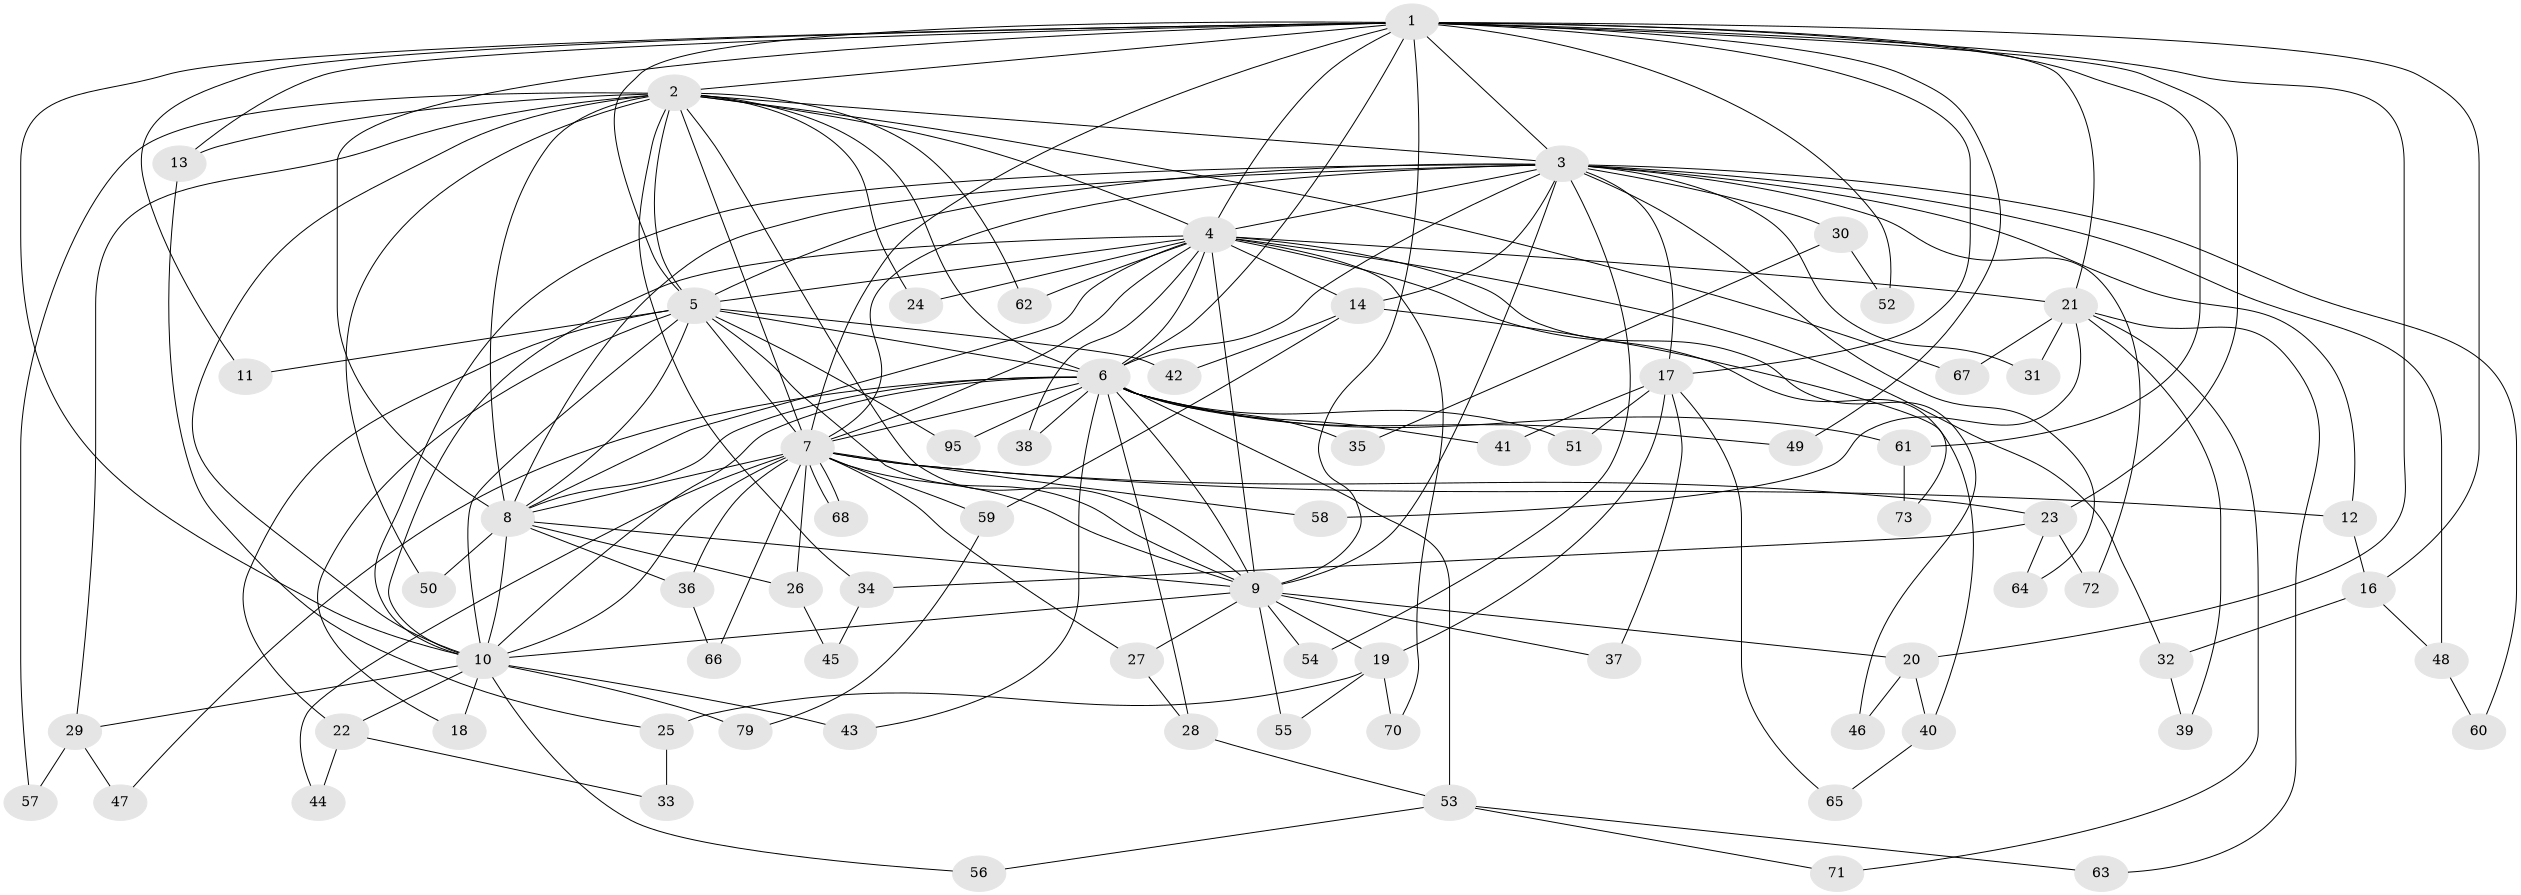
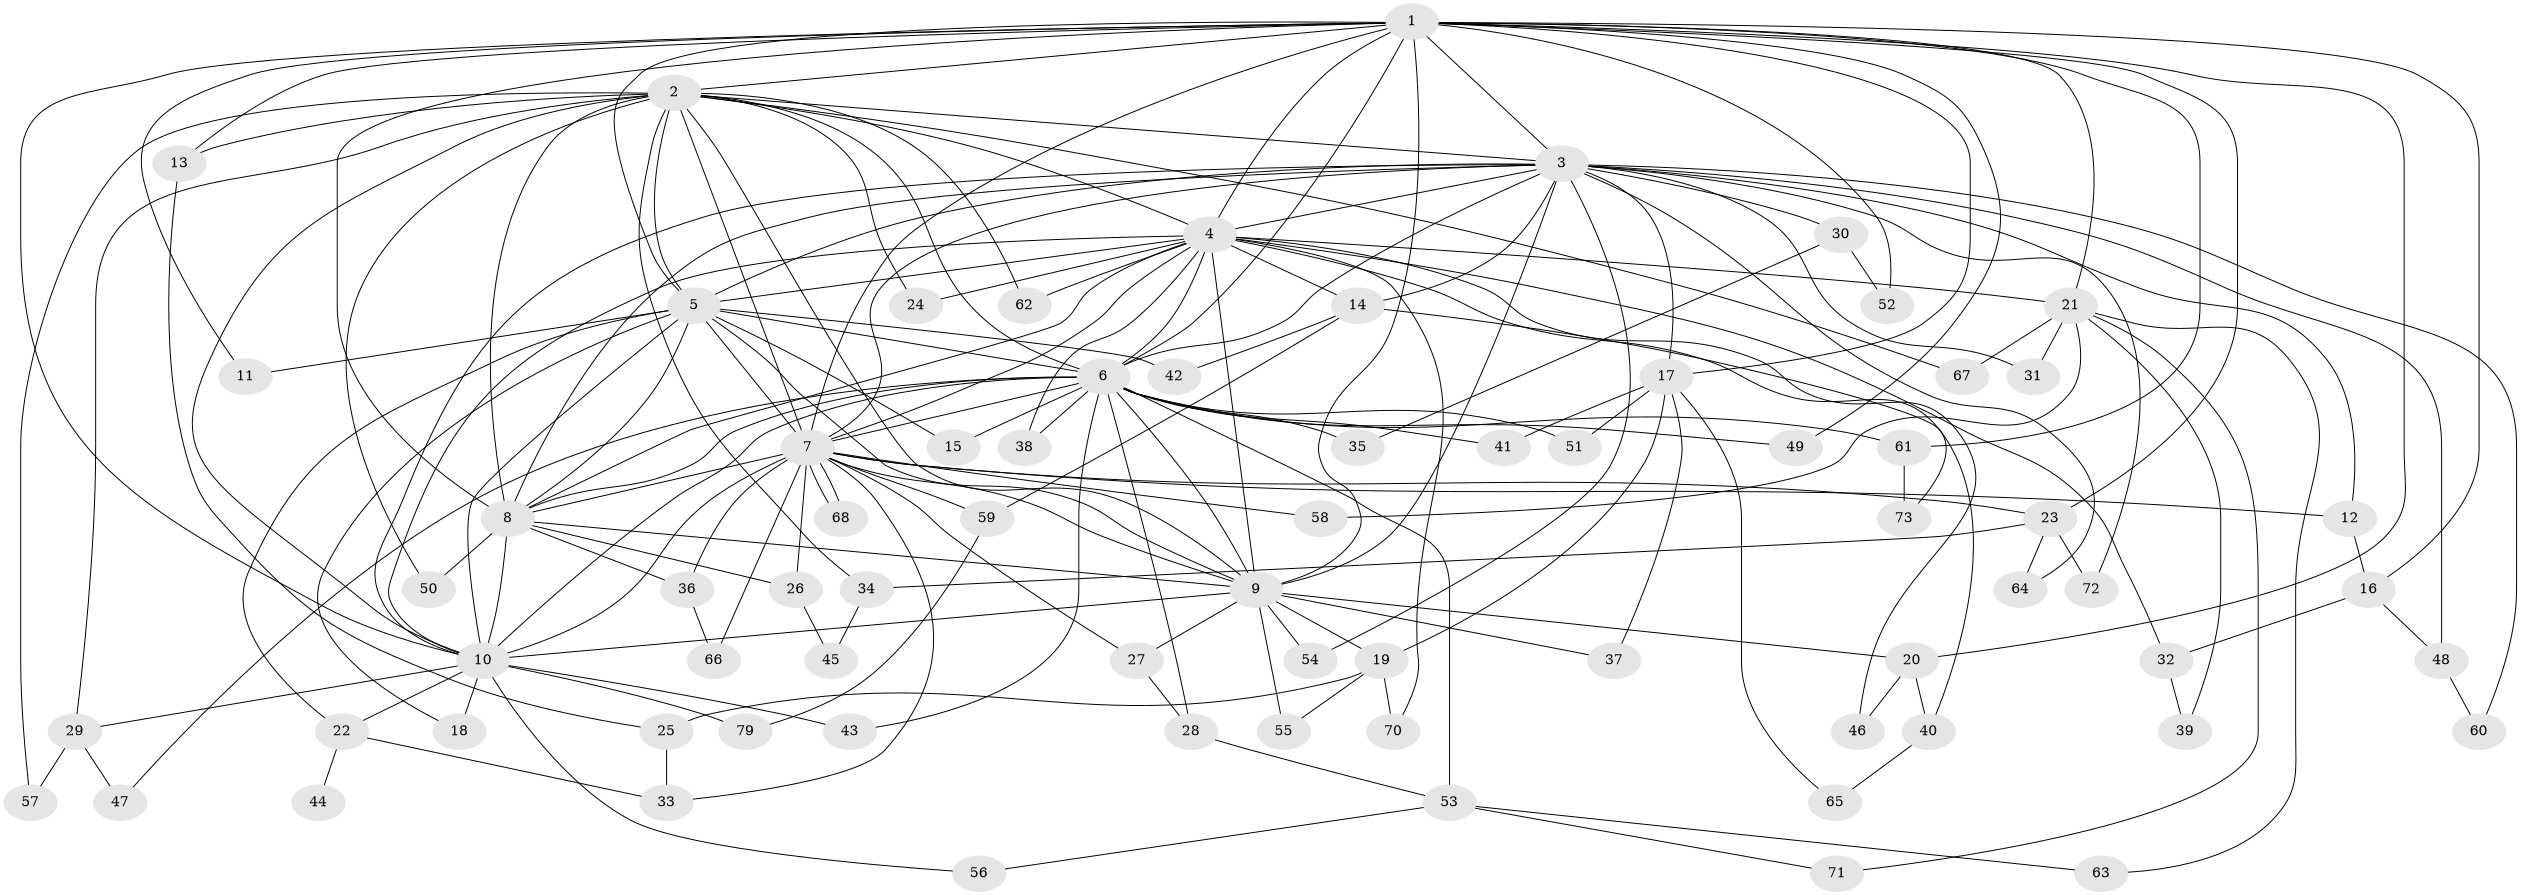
node "95": label "95" -> "15"
edge "7" -- "44": now "7" -- "33"
